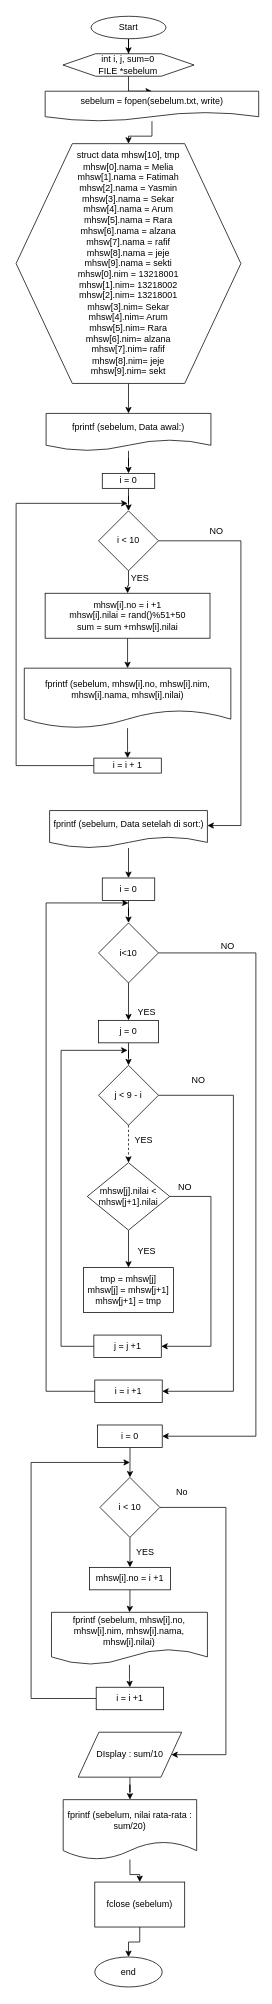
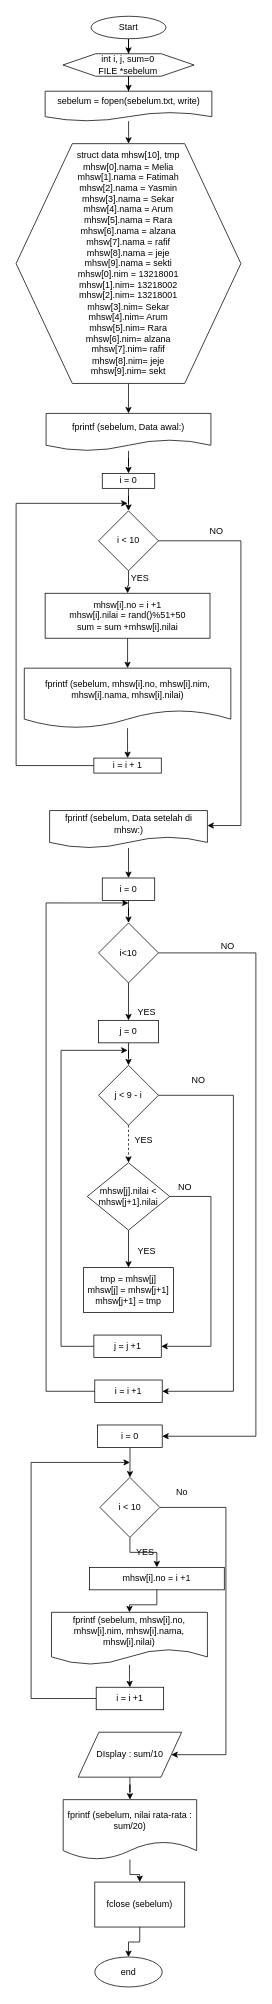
node "sebelum = fopen(sebelum.txt, write)": size 214x30 -> 167x30
node "fprintf (sebelum, Data setelah di sort:)": label "fprintf (sebelum, Data setelah di sort:)" -> "fprintf (sebelum, Data setelah di mhsw:)"
node "mhsw[i].no = i +1": size 81x23 -> 135x23
